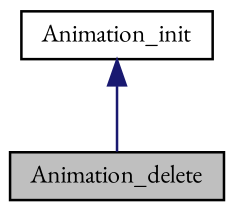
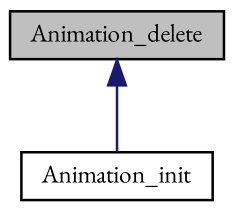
edge "Animation_delete" -> "Animation_init": reversed
